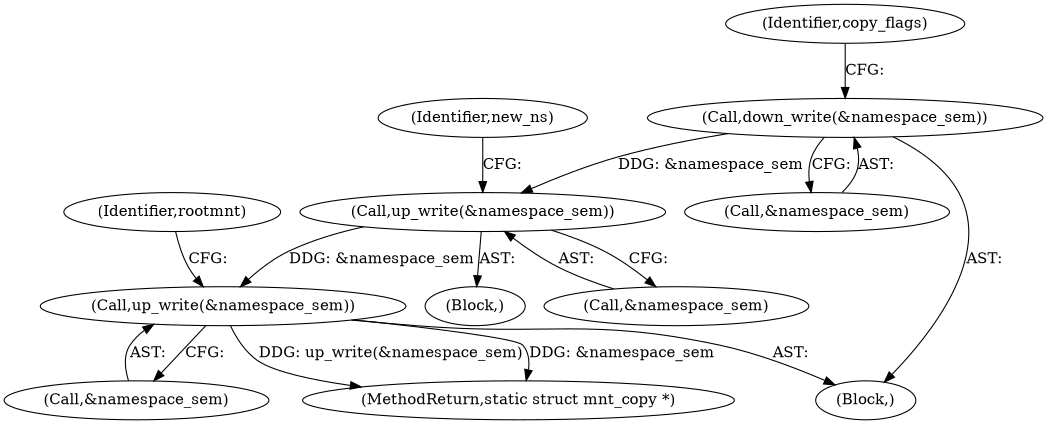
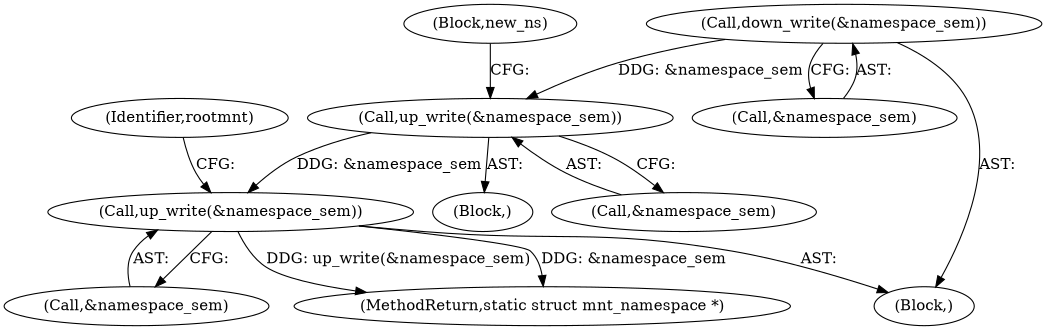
node "(Identifier,copy_flags)": removed
node "(Identifier,new_ns)": label "(Identifier,new_ns)" -> "(Block,new_ns)"
node "(MethodReturn,static struct mnt_copy *)": label "(MethodReturn,static struct mnt_copy *)" -> "(MethodReturn,static struct mnt_namespace *)"
